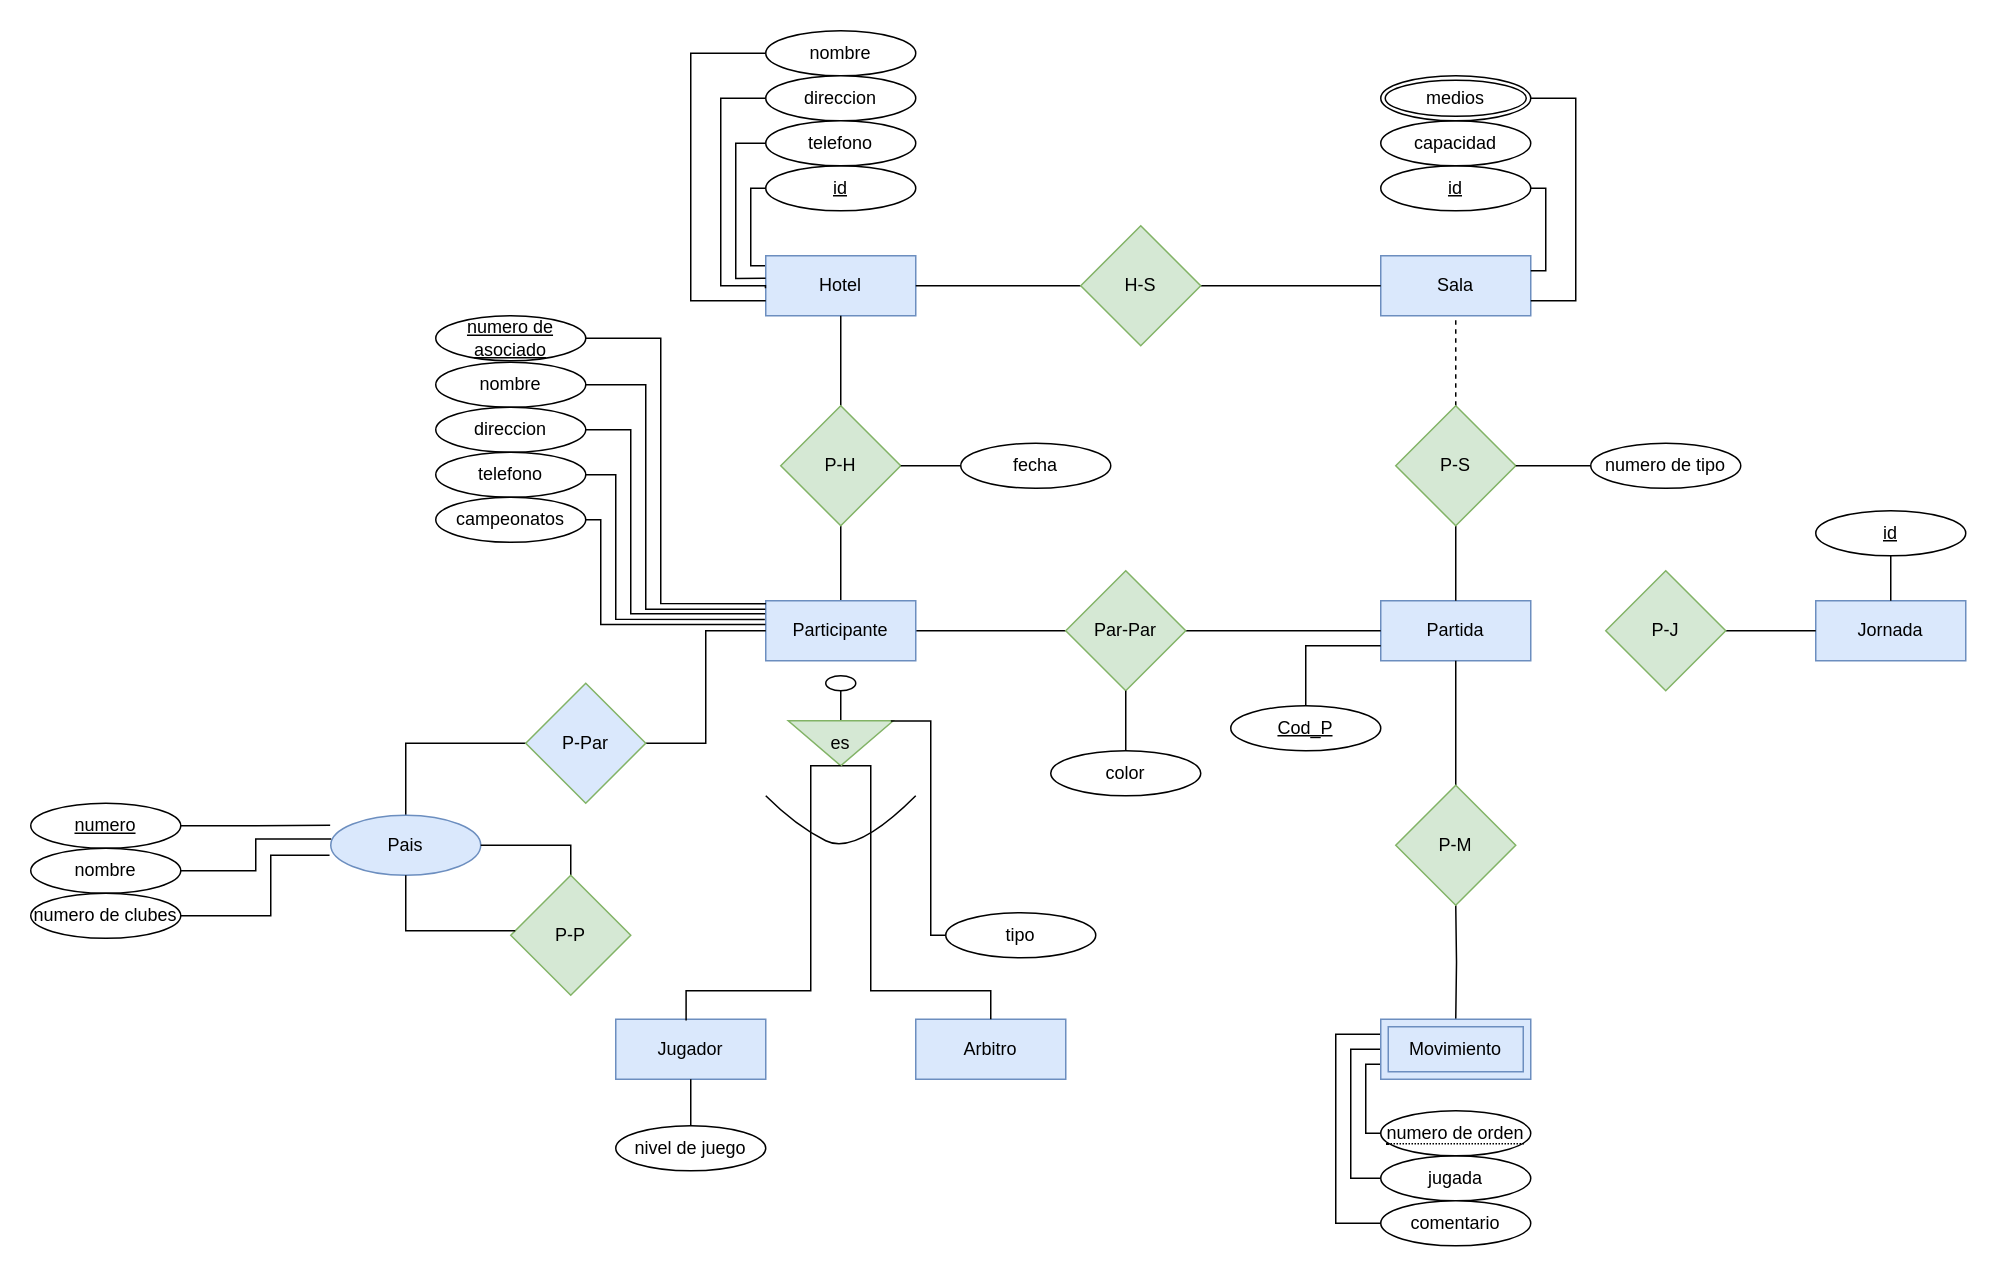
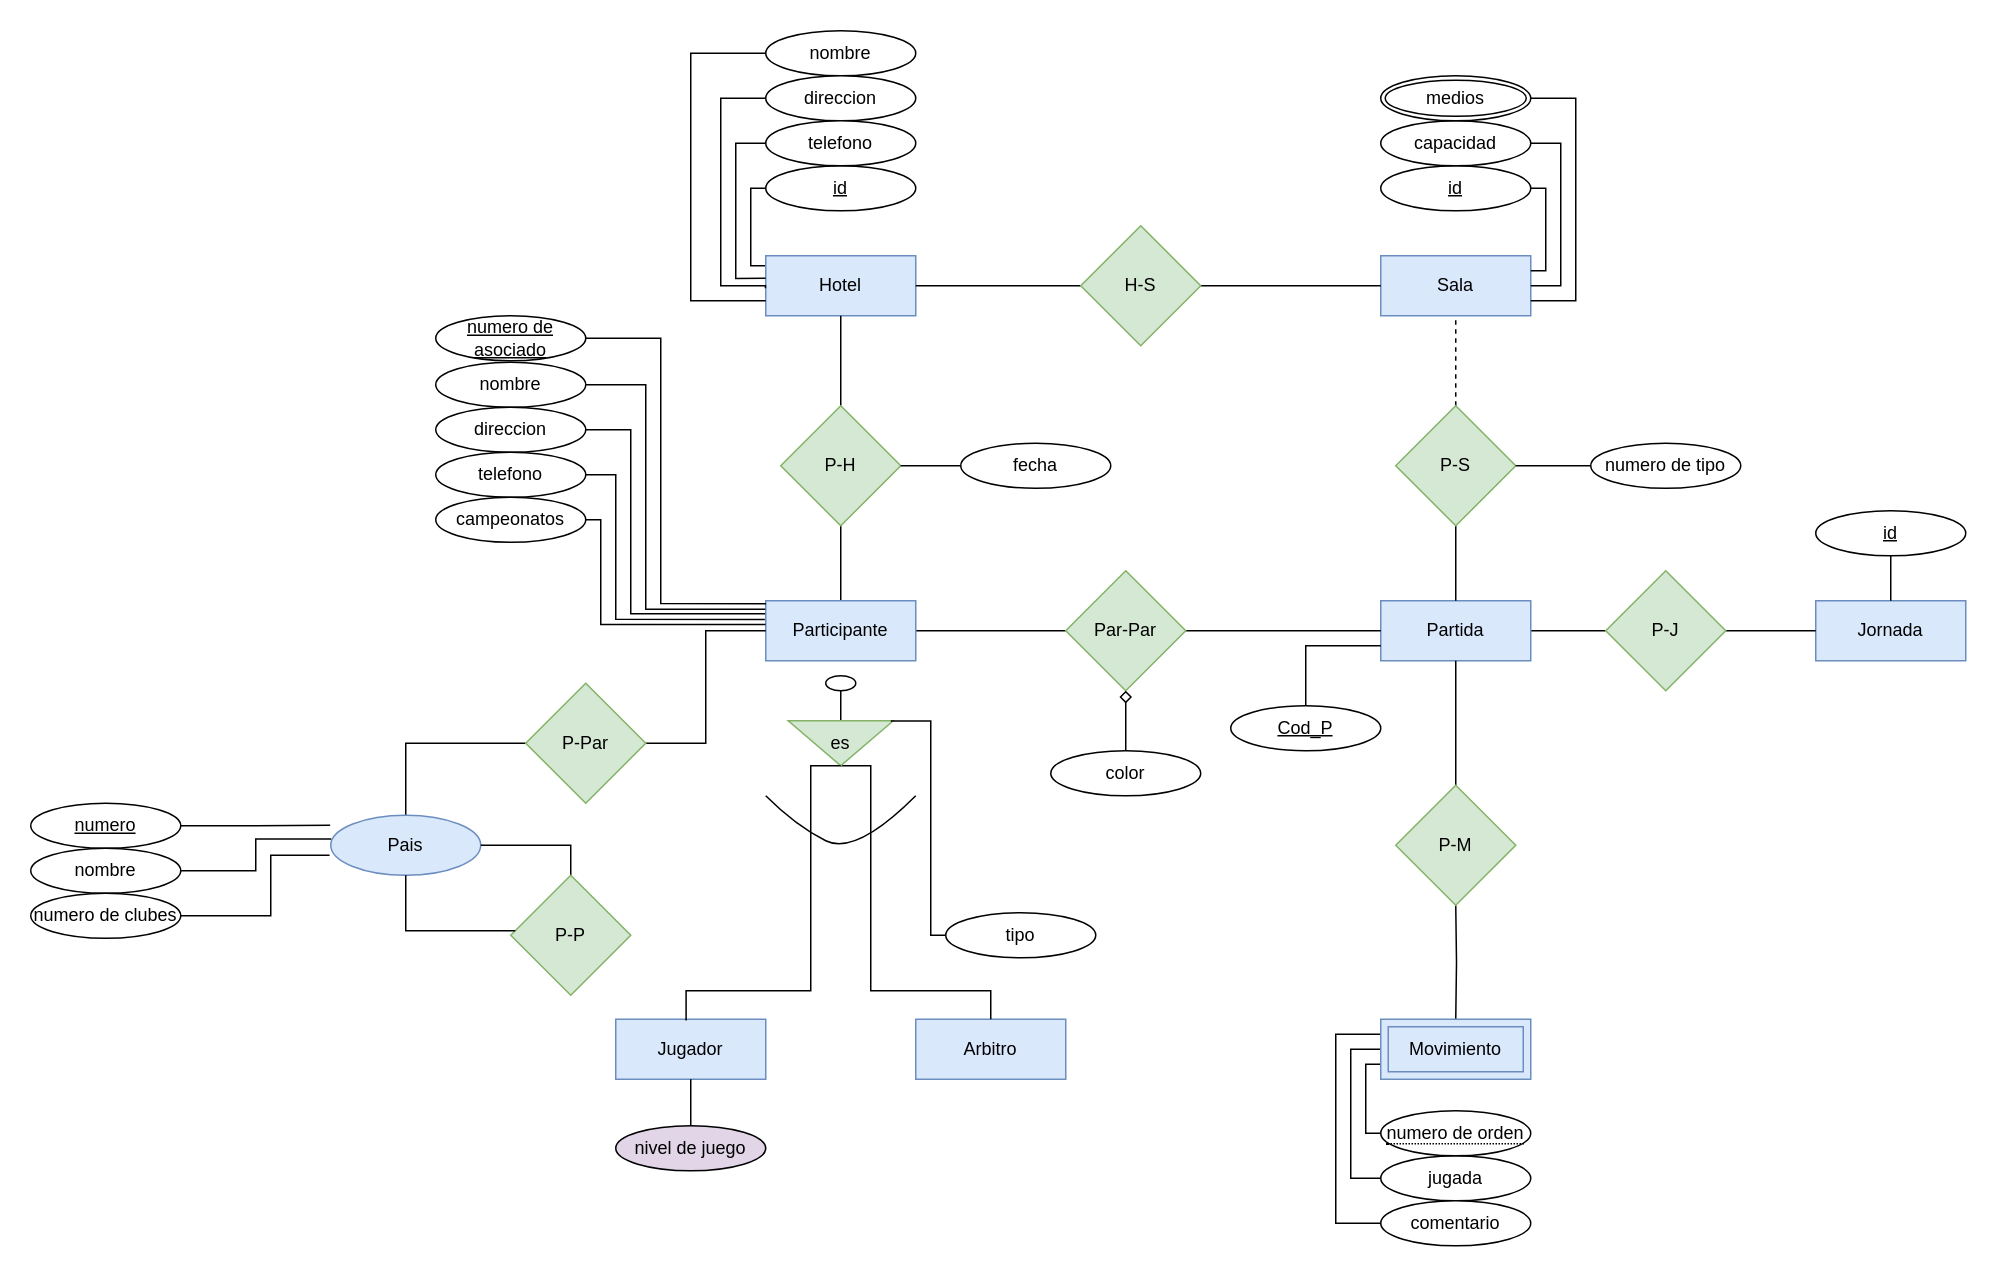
edge "capacidad" -- "Sala": added
edge "Partida" -- "P-J": added
edge "Par-Par" -- "color": arrowhead none -> diamond
node "P-Par": fillcolor #dae8fc -> #d5e8d4
node "nivel de juego": fillcolor #ffffff -> #e1d5e7
